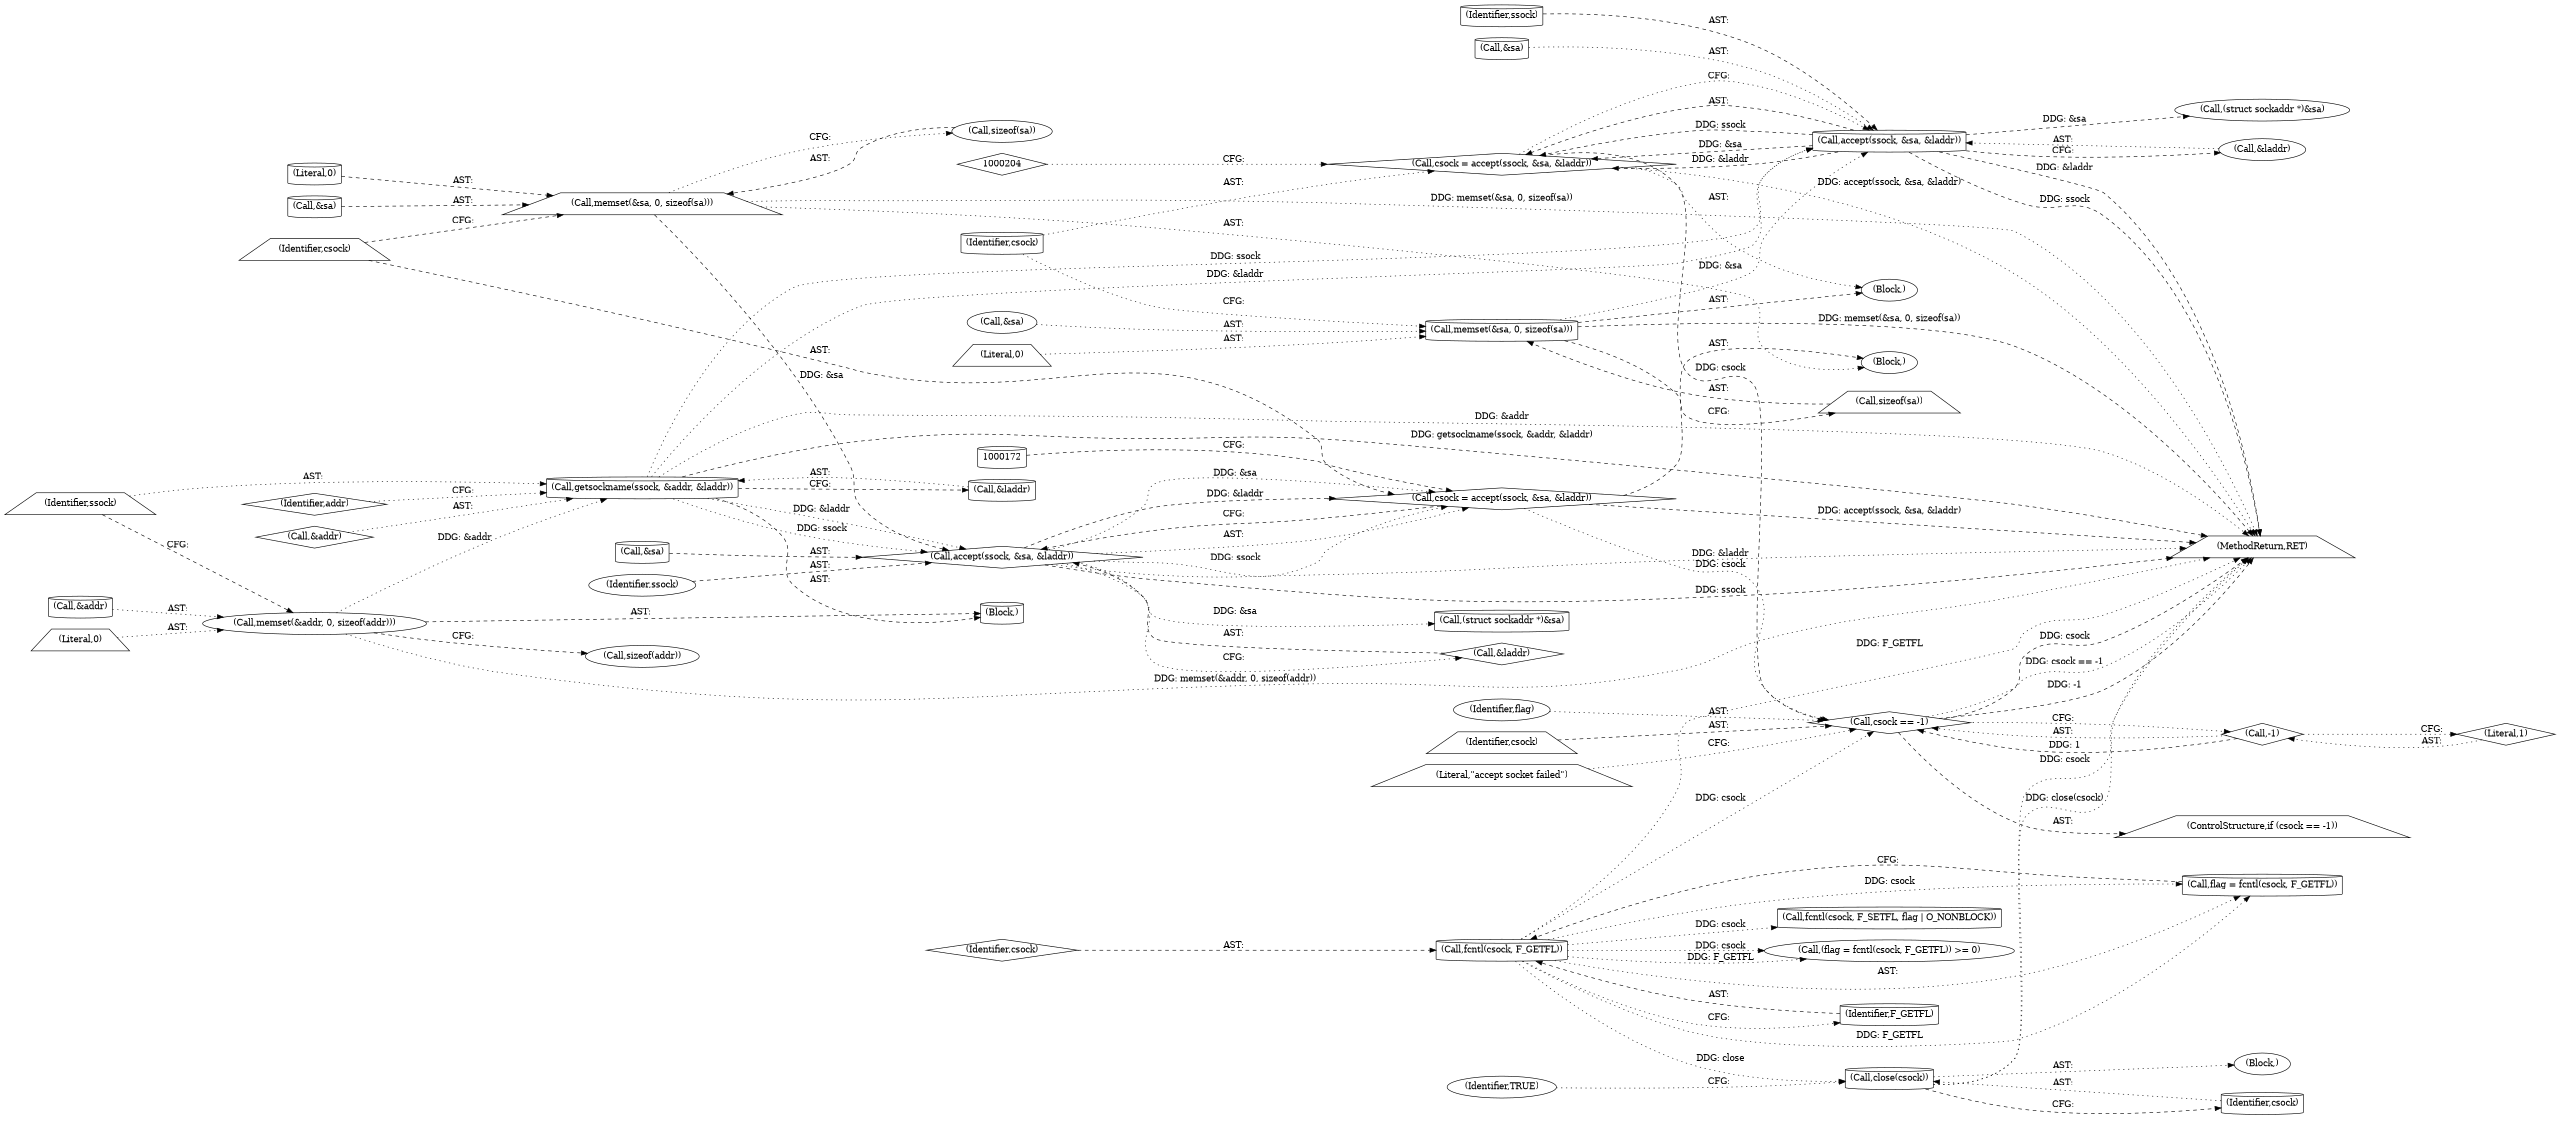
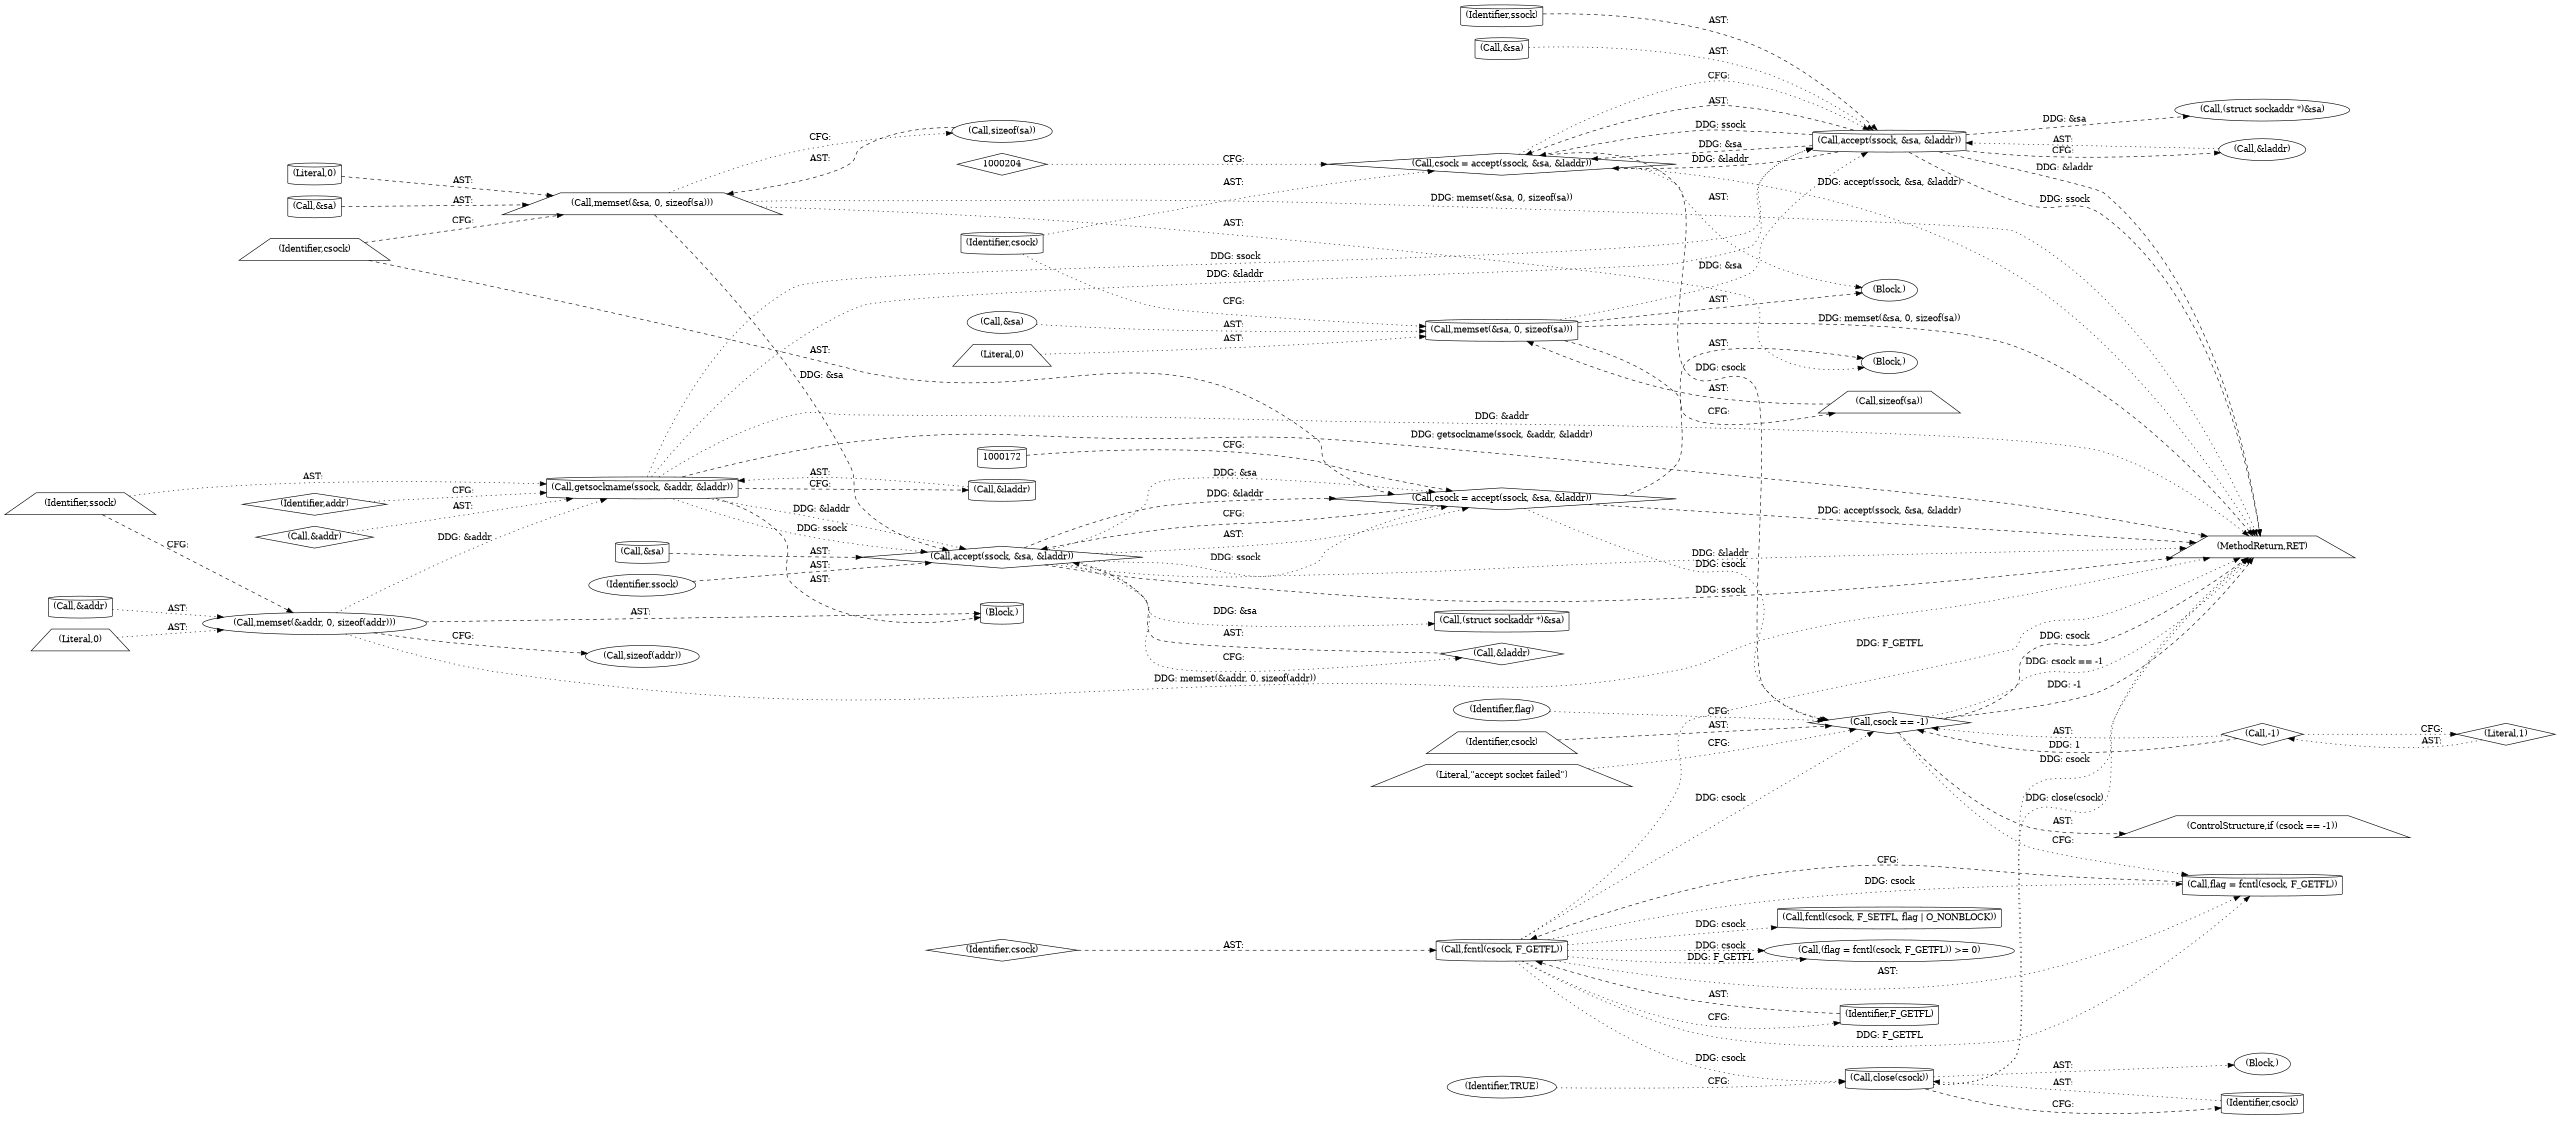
edge "(Identifier,flag)" -> "(Call,csock == -1)": label "AST: " -> "CFG: "
edge "(Call,csock == -1)" -> "(Call,-1)": now "(Call,csock == -1)" -> "(Call,flag = fcntl(csock, F_GETFL))"
edge "(Call,fcntl(csock, F_GETFL))" -> "(Call,close(csock))": label "DDG: close" -> "DDG: csock"
